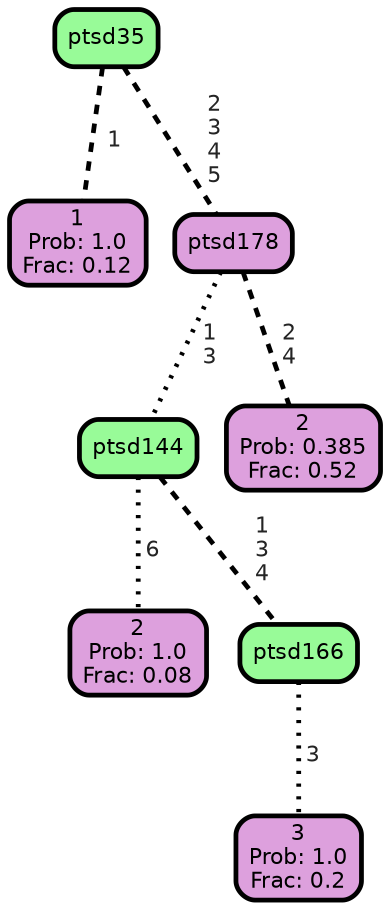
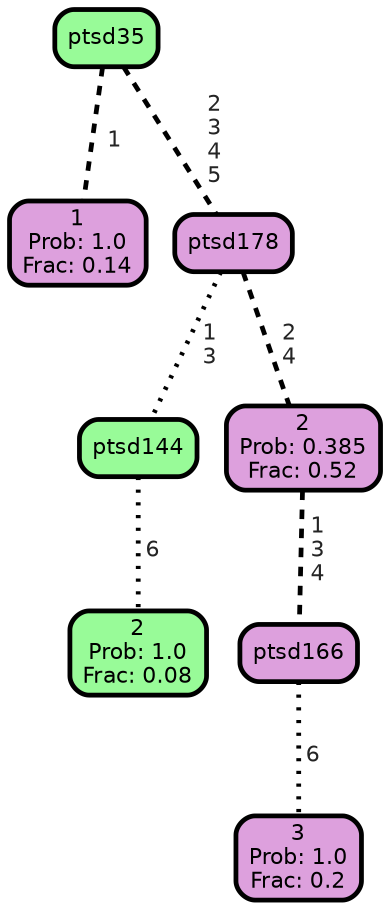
node "1 Prob: 1.0 Frac: 0.12": label "1 Prob: 1.0 Frac: 0.12" -> "1 Prob: 1.0 Frac: 0.14"
edge "ptsd144" -- "ptsd166": now "2 Prob: 0.385 Frac: 0.52" -- "ptsd166"
node "2 Prob: 1.0 Frac: 0.08": fillcolor plum -> palegreen
node "ptsd166": fillcolor palegreen -> plum
edge "ptsd166" -- "3 Prob: 1.0 Frac: 0.2": label " 3" -> " 6"
